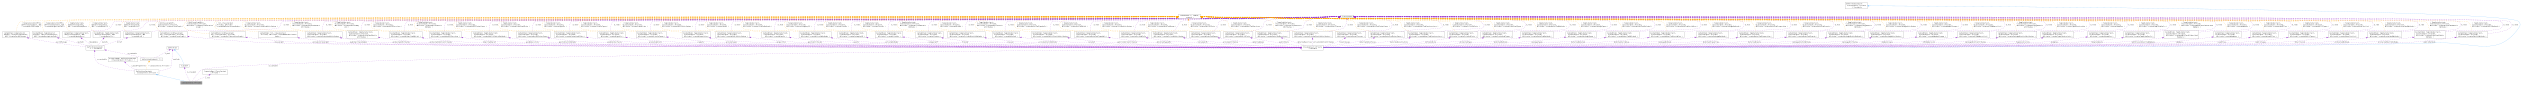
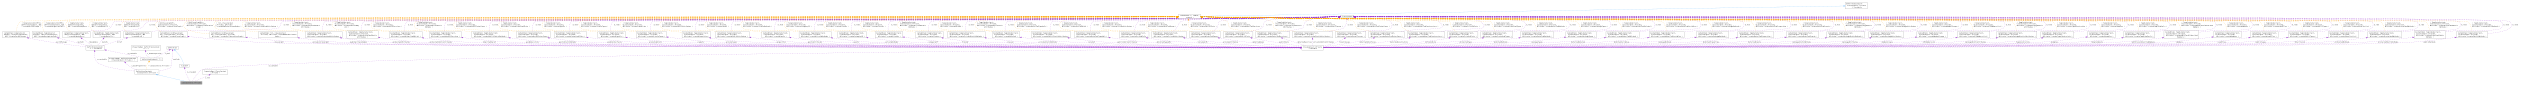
edge "ClassContext::Private ::Cachable" -> "DefinitionContext< ClassContext::Private >::Cachable": now "CachedItem< T, TOwner, creator >" -> "DefinitionContext< ClassContext::Private >::Cachable"
node "PropertyMap< DefinitionContext < T > >": added
